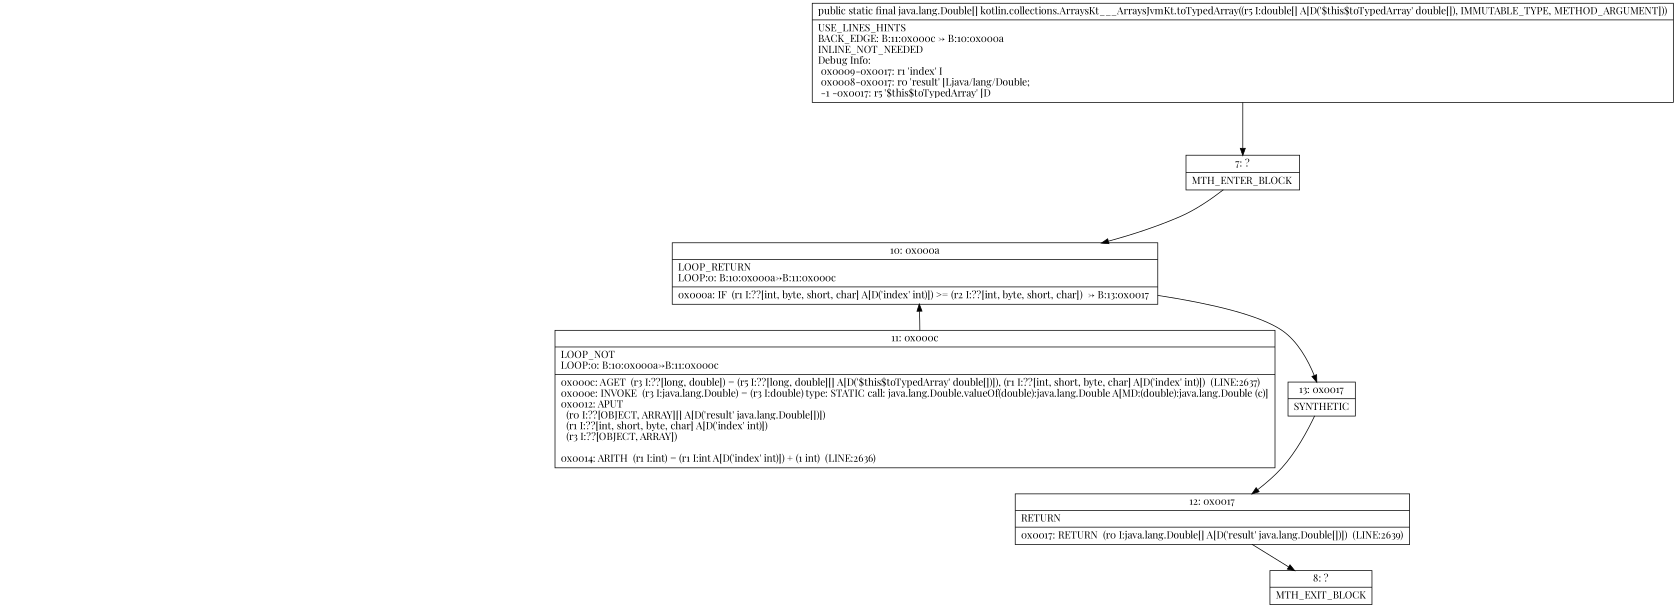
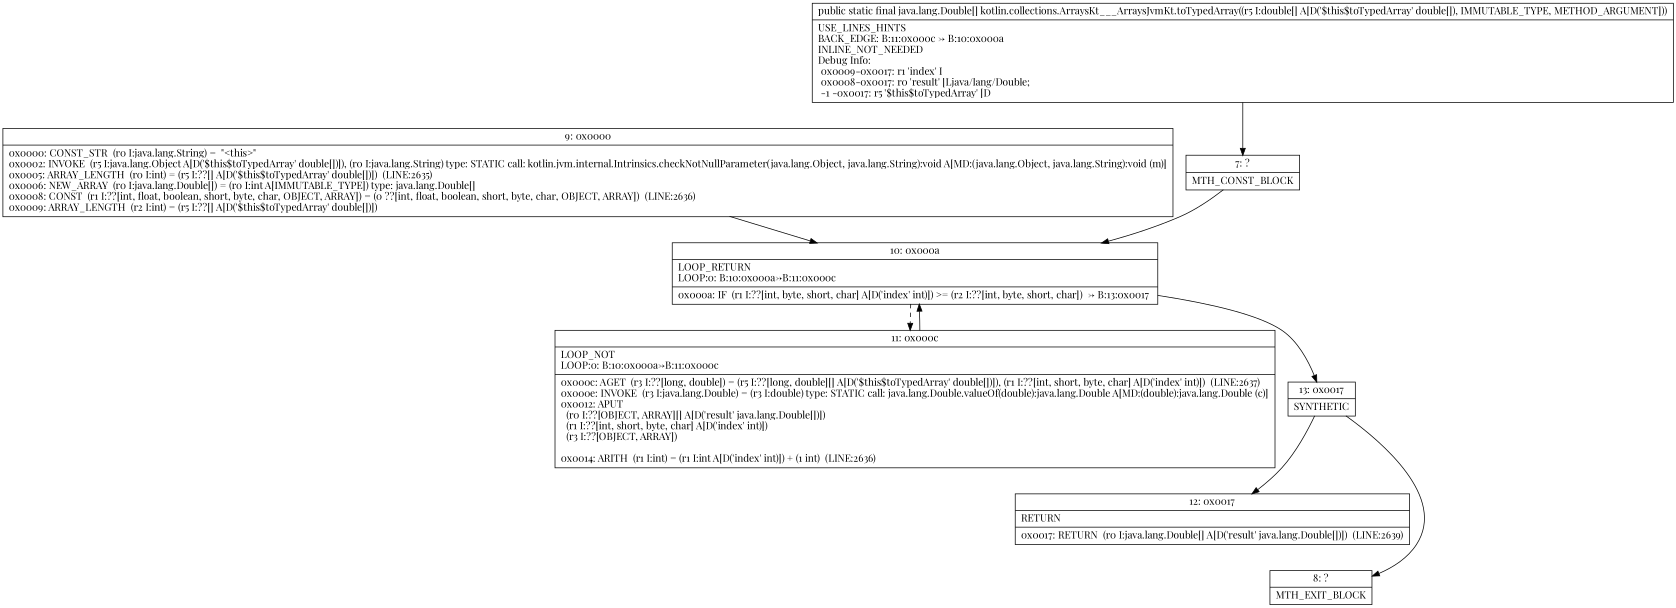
node "9: 0x0000": added
node "7: ?": text "MTH_ENTER_BLOCK" -> "MTH_CONST_BLOCK"
edge "10: 0x000a" -> "11: 0x000c": added
edge "12: 0x0017" -> "8: ?": now "13: 0x0017" -> "8: ?"
